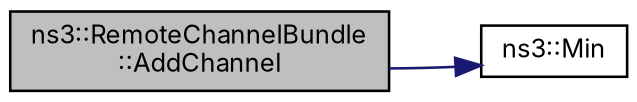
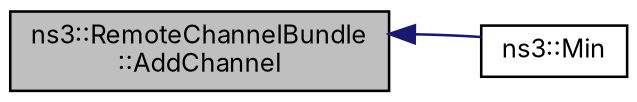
edge "ns3::RemoteChannelBundle ::AddChannel" -> "ns3::Min": reversed
